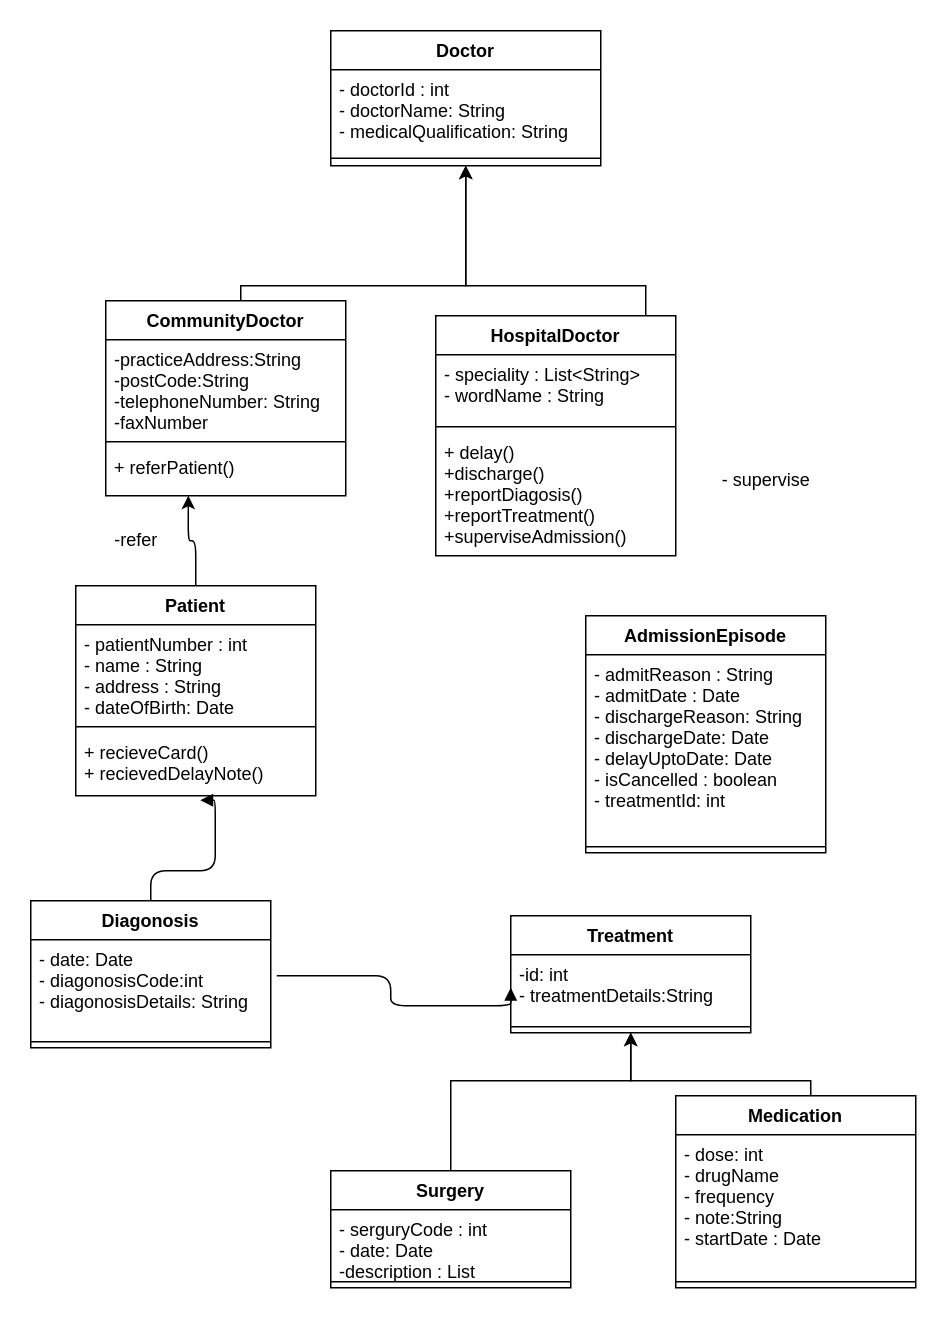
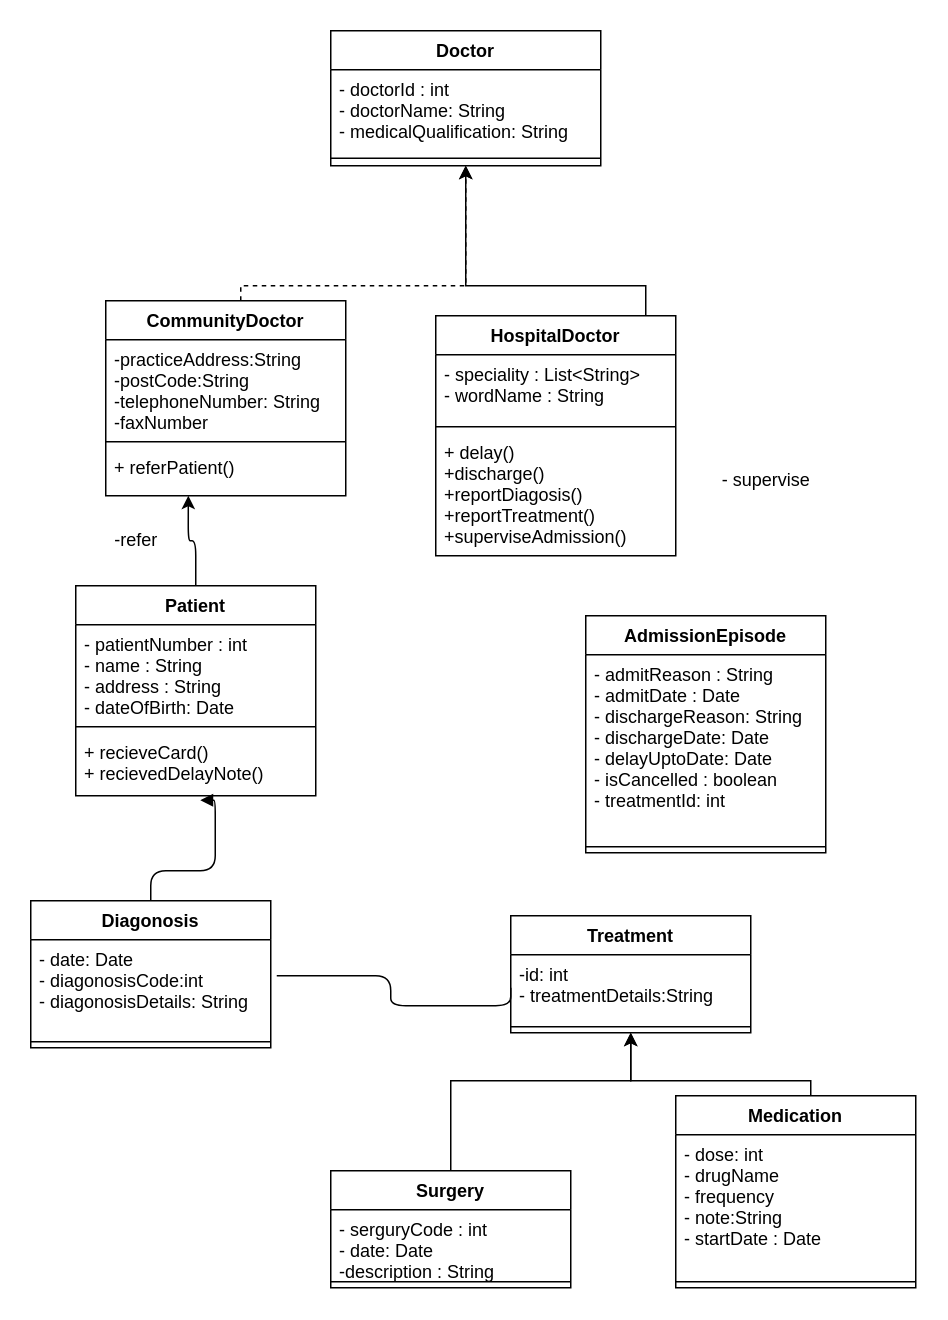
edge "CommunityDoctor" -> "Doctor": style solid -> dashed
edge "- date: Date - diagonosisCode:int - diagonosisDetails: String" -> "-id: int - treatmentDetails:String": arrowhead block -> none
node "- serguryCode : int - date: Date -description : List": label "- serguryCode : int - date: Date -description : List" -> "- serguryCode : int - date: Date -description : String"
